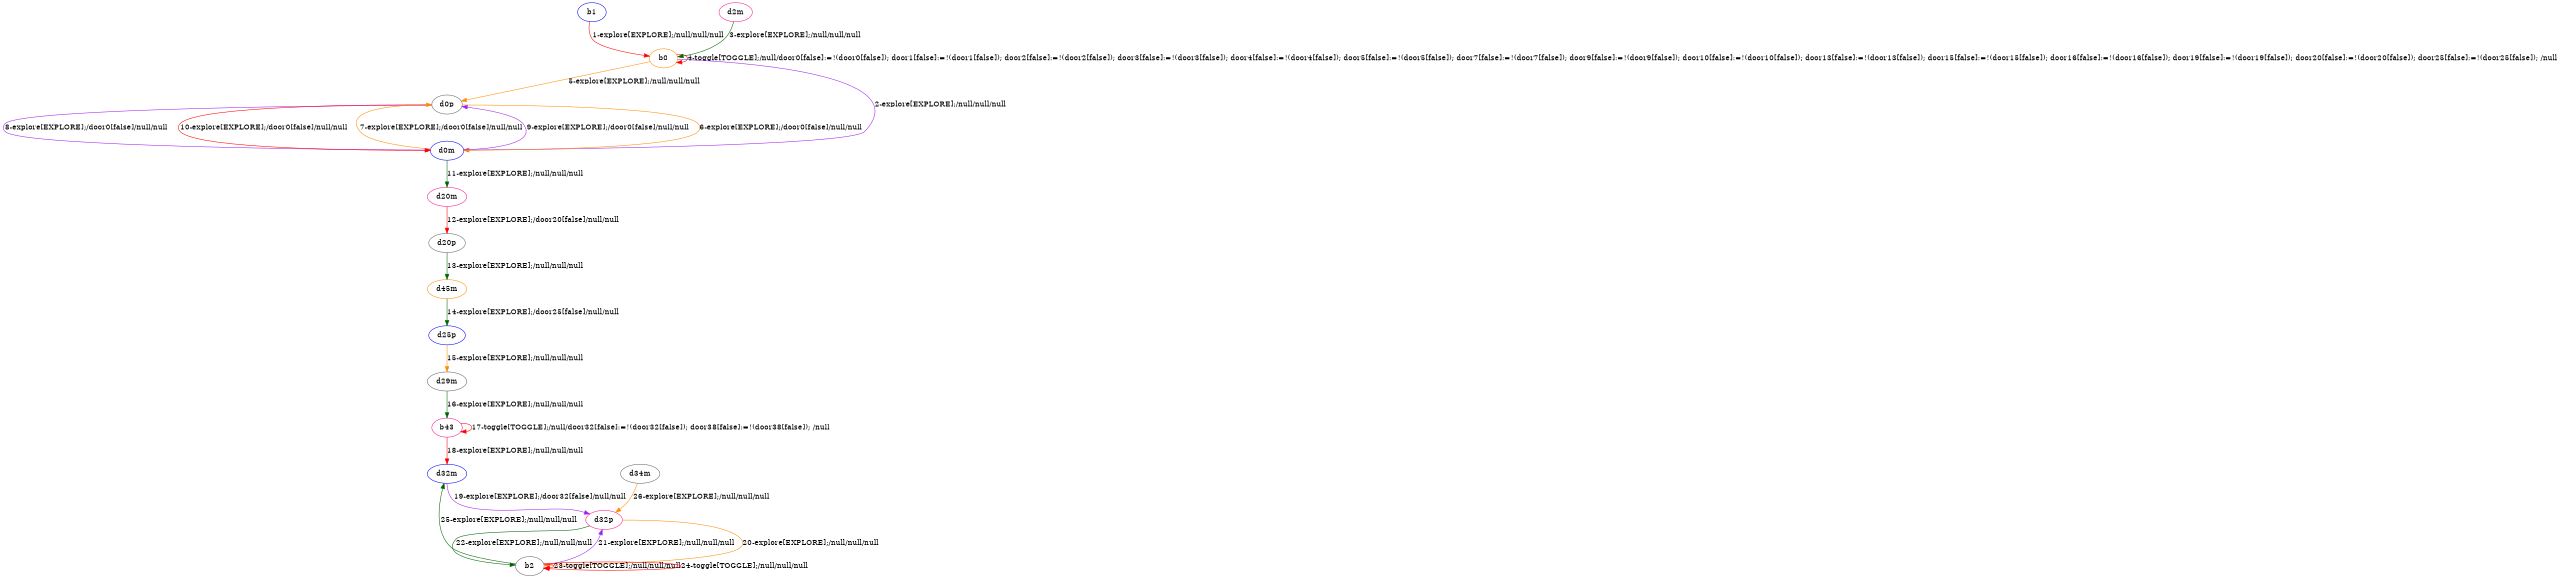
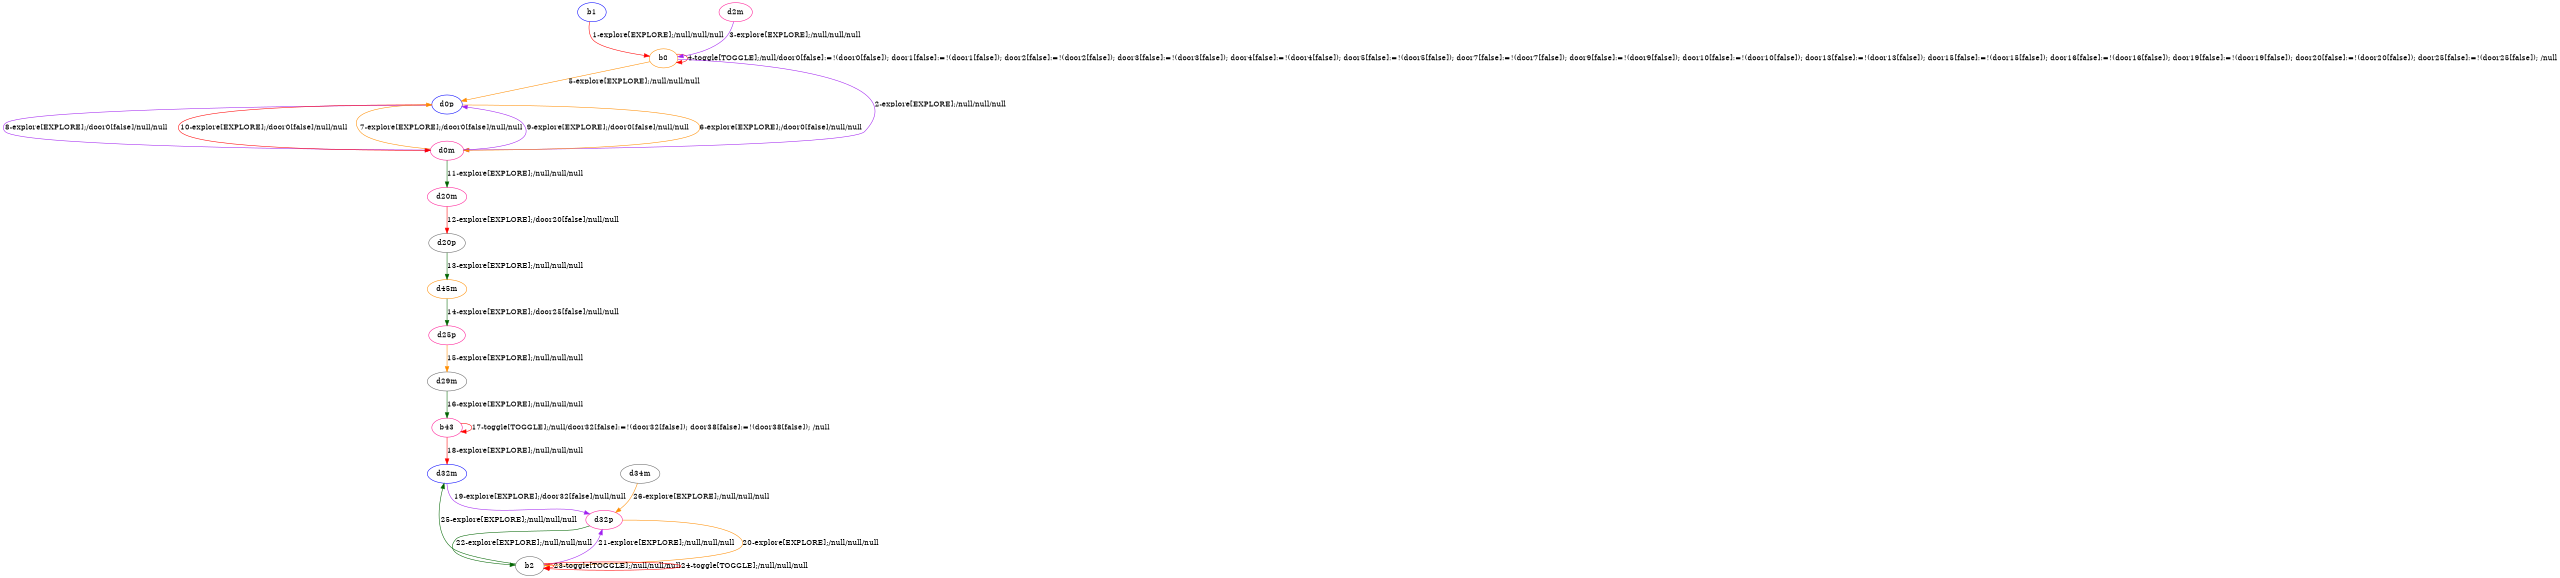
edge "d2m" -> "b0": color darkgreen -> purple
node "d0p": color gray40 -> blue
node "d0m": color blue -> deeppink
node "d25p": color blue -> deeppink
